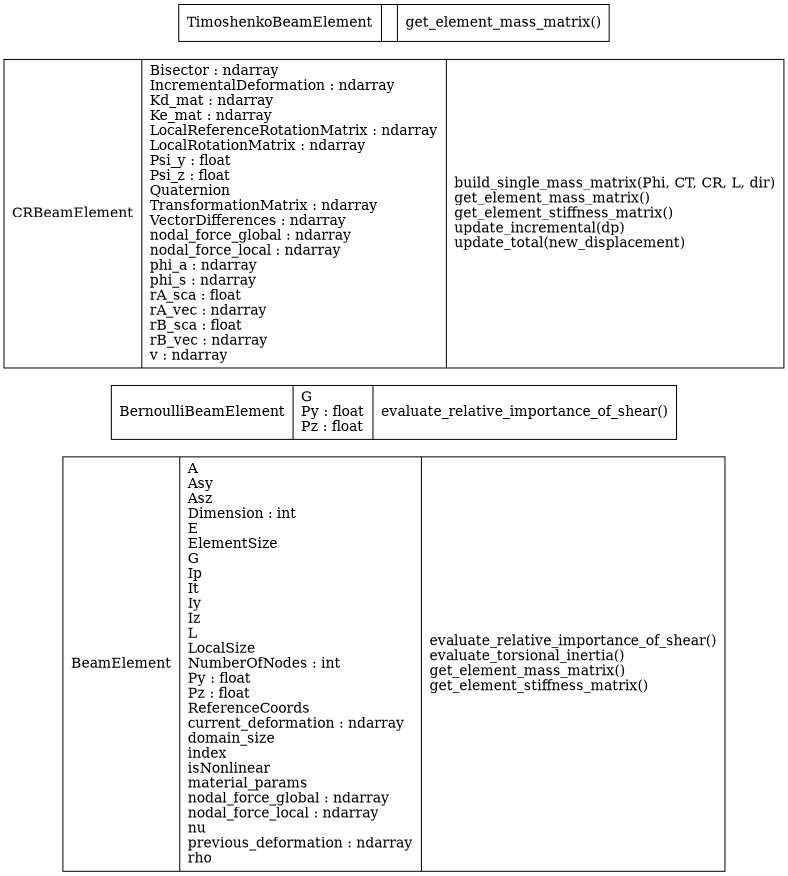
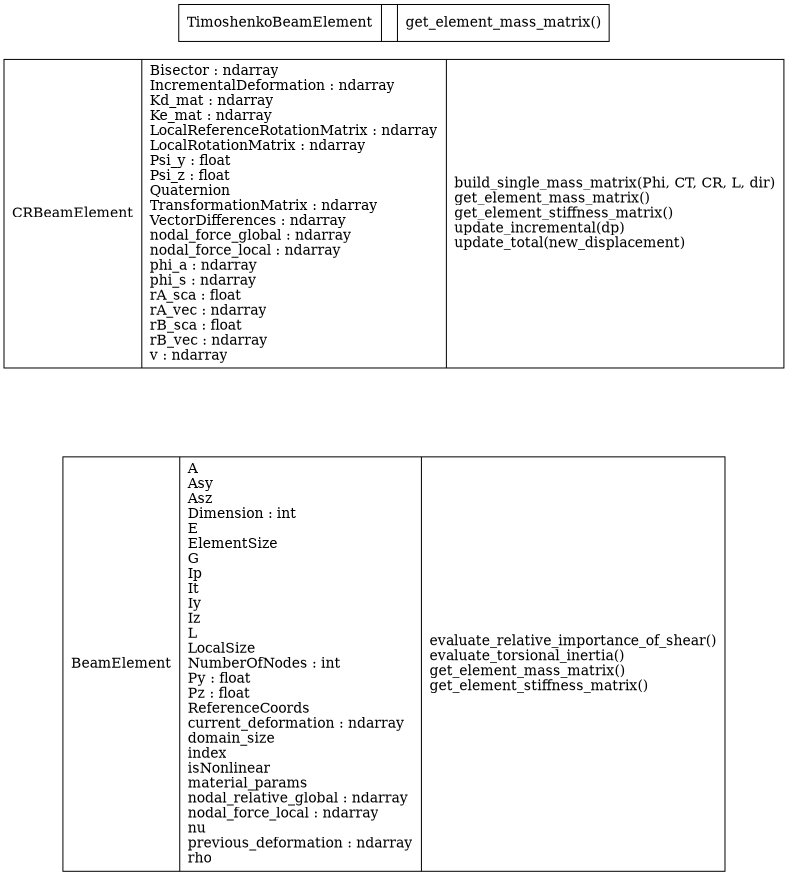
node "BernoulliBeamElement": removed
node "BeamElement": text "nodal_force_global : ndarray" -> "nodal_relative_global : ndarray"
